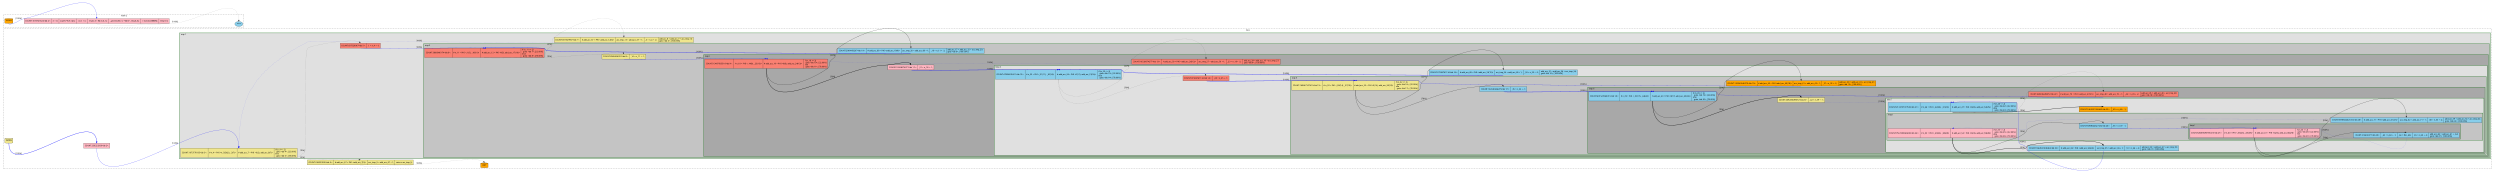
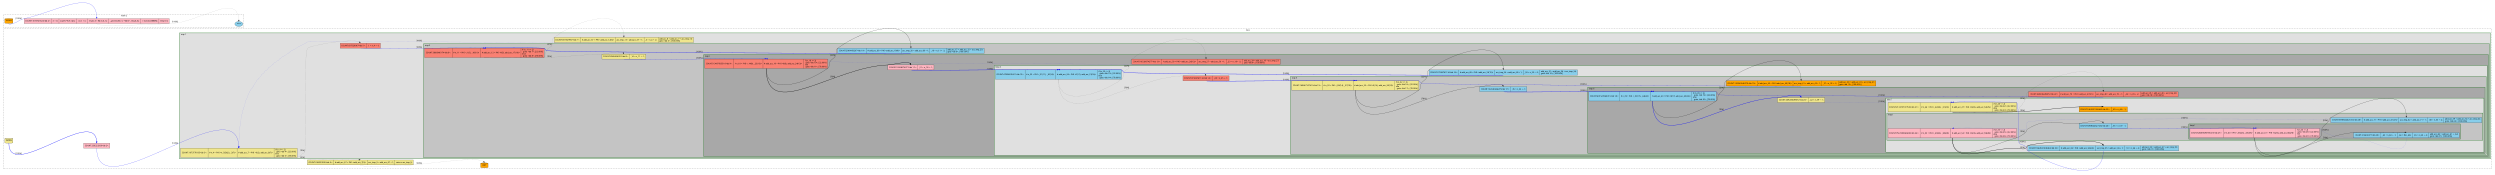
node "COUNT:2132757727535<bb 21>:": fillcolor skyblue -> khaki
edge "COUNT:601547060319<bb 18>:" -> "COUNT:469206689072<bb 20>:": color black -> blue
